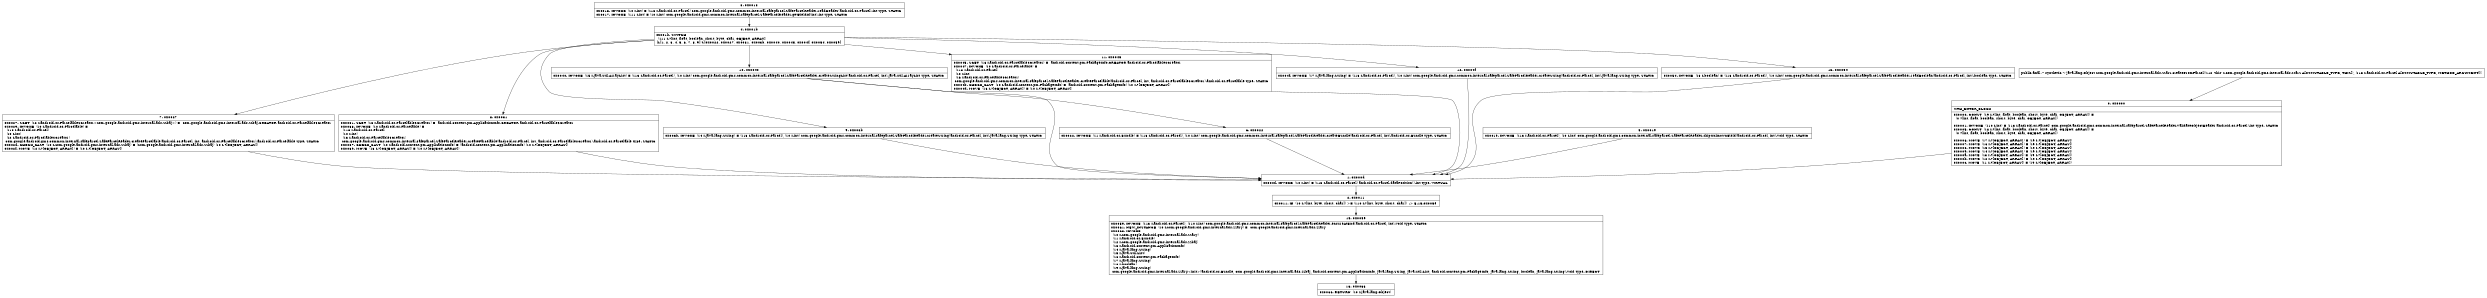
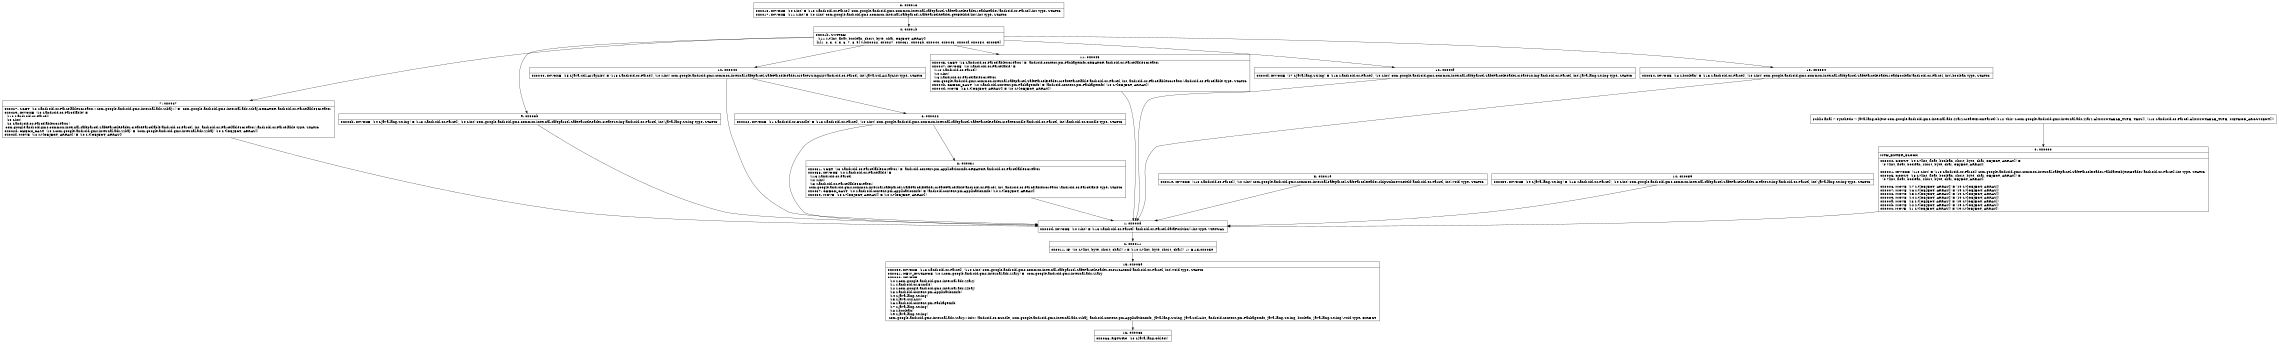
edge "4: 0x001b" -> "8: 0x0031": now "6: 0x0022" -> "8: 0x0031"
node "14: 0x0059": added
